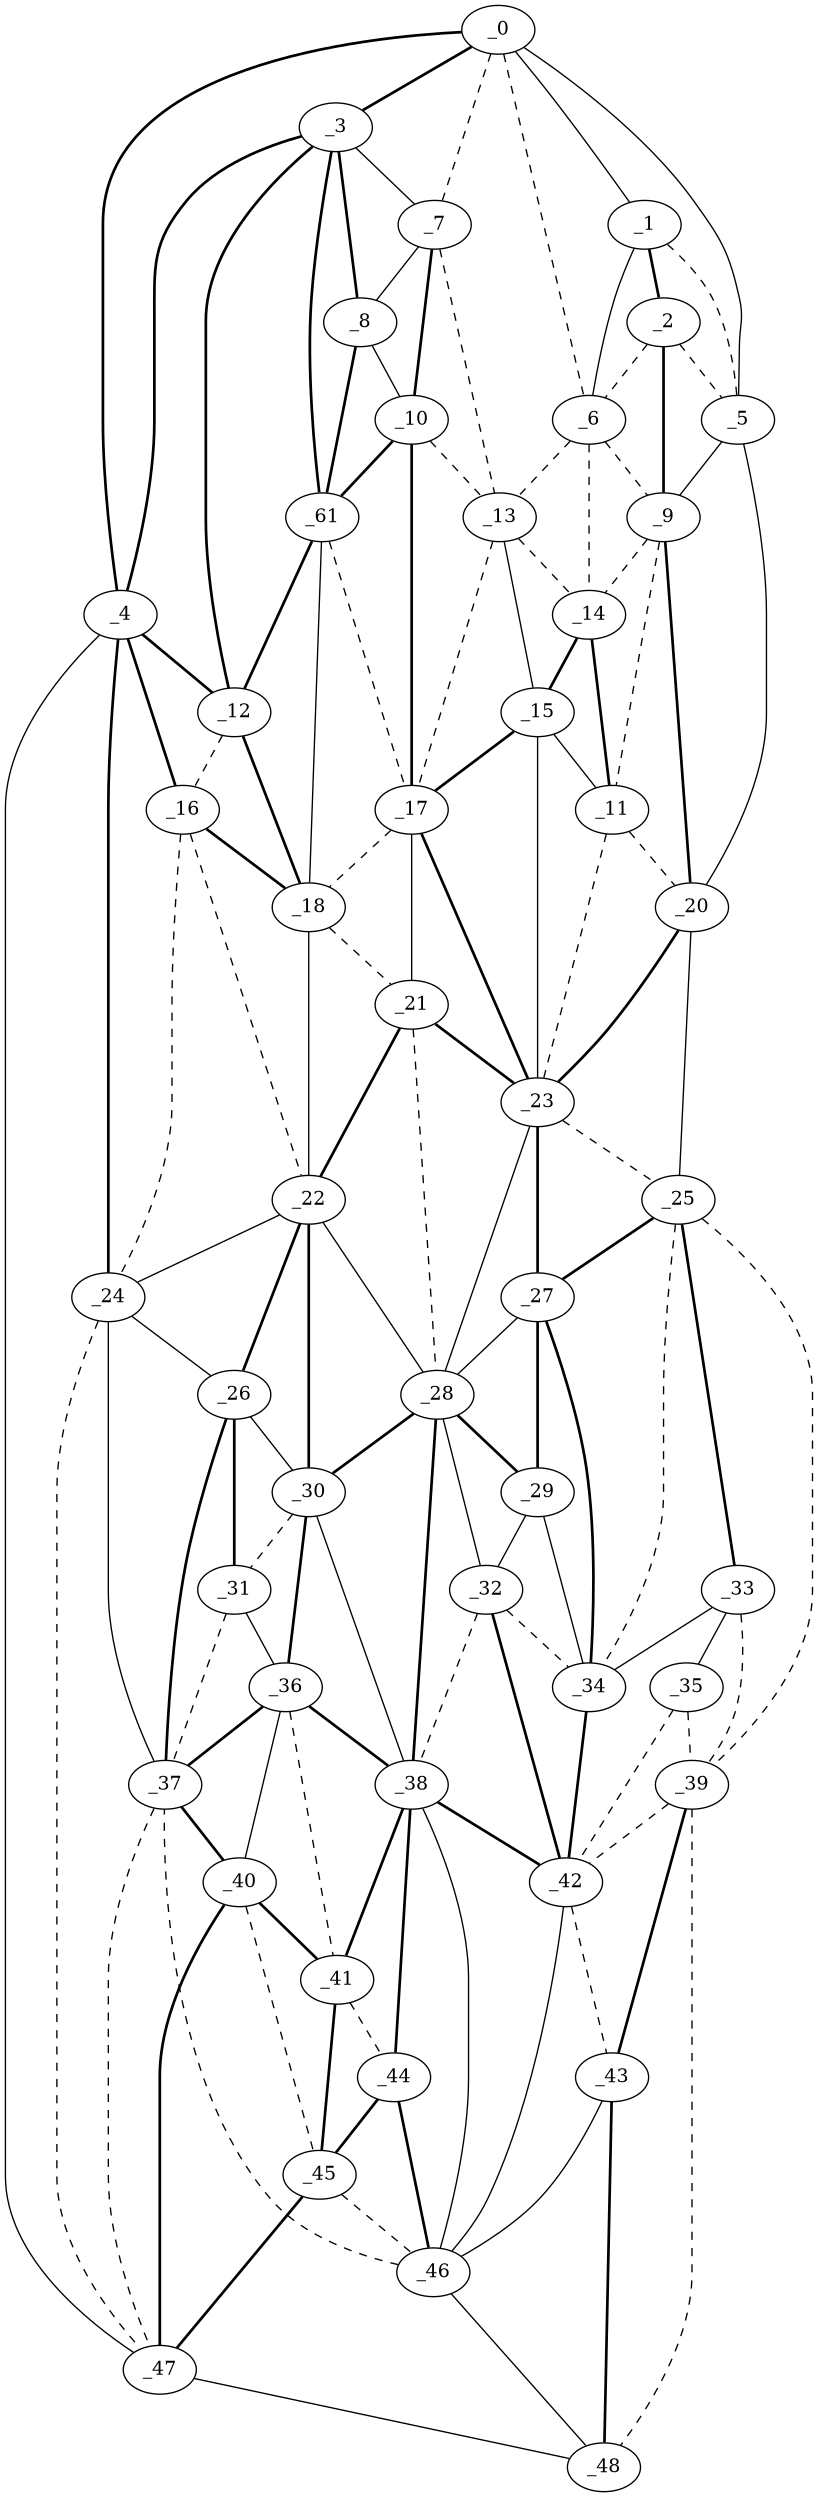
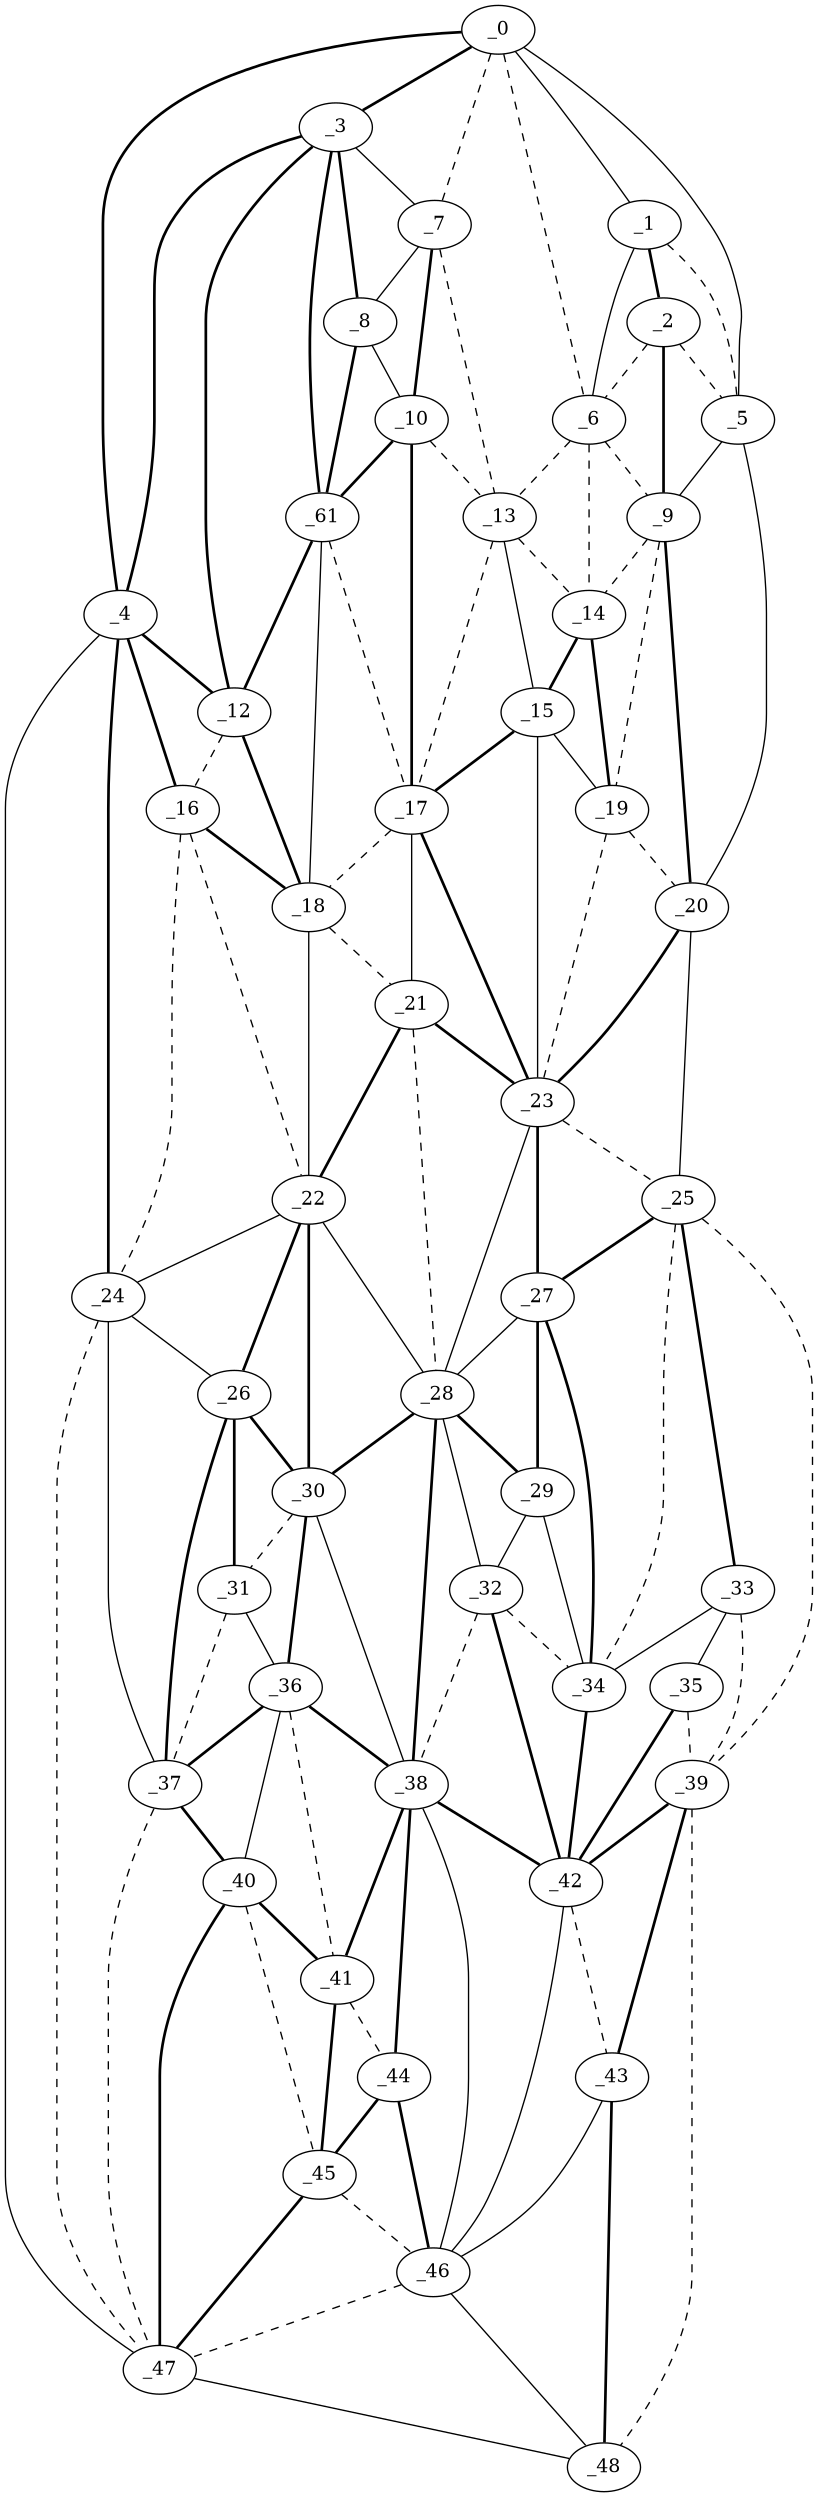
node "_11": label "_11" -> "_19"
edge "_26" -- "_30": style solid -> bold
edge "_35" -- "_42": style dashed -> bold
edge "_39" -- "_42": style dashed -> bold
edge "_37" -- "_46": now "_47" -- "_46"
